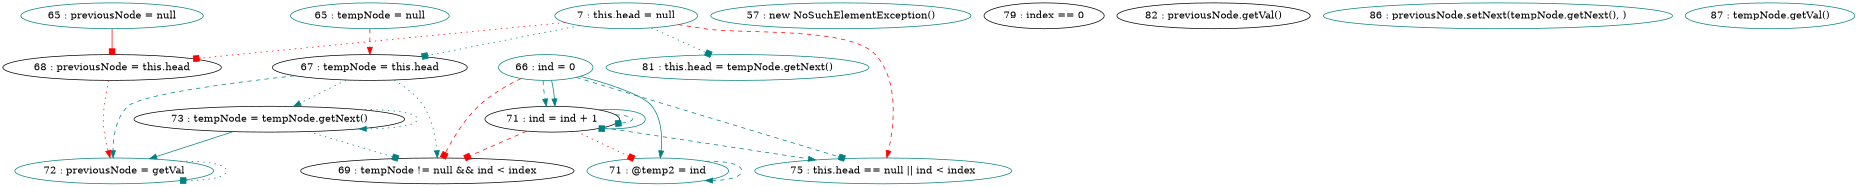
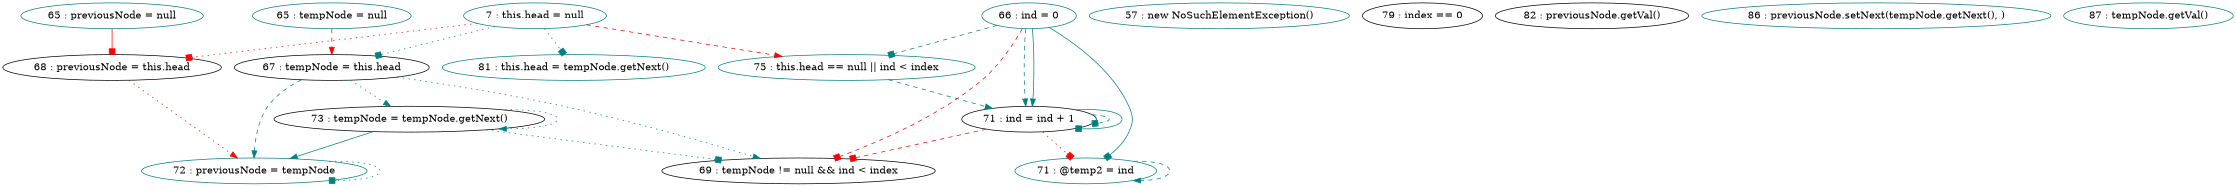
edge "66 : ind = 0" -> "71 : @temp2 = ind": arrowhead normal -> box
edge "71 : ind = ind + 1" -> "75 : this.head == null || ind < index": reversed
node "72 : previousNode = getVal": label "72 : previousNode = getVal" -> "72 : previousNode = tempNode"
